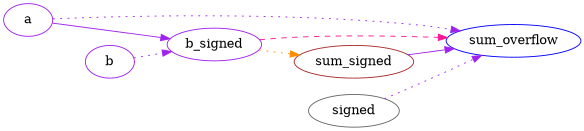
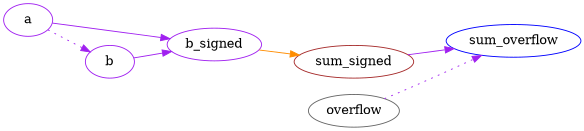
edge "a" -> "sum_overflow": now "a" -> "b"
edge "b_signed" -> "sum_overflow": removed
edge "b_signed" -> "sum_signed": style dotted -> solid
edge "b" -> "b_signed": style dotted -> solid
node "signed": label "signed" -> "overflow"
